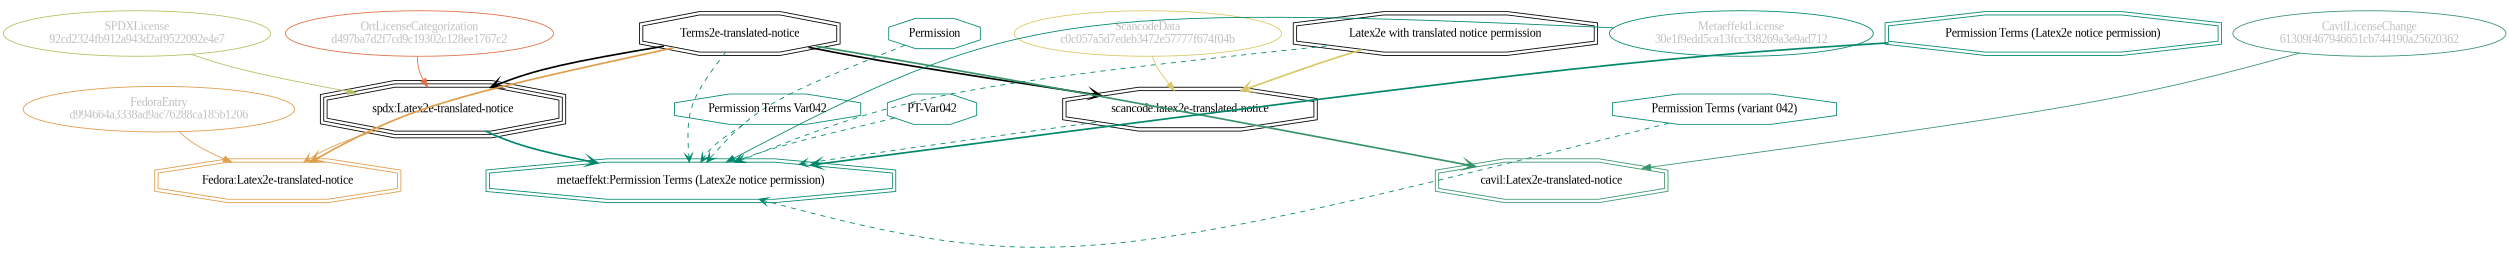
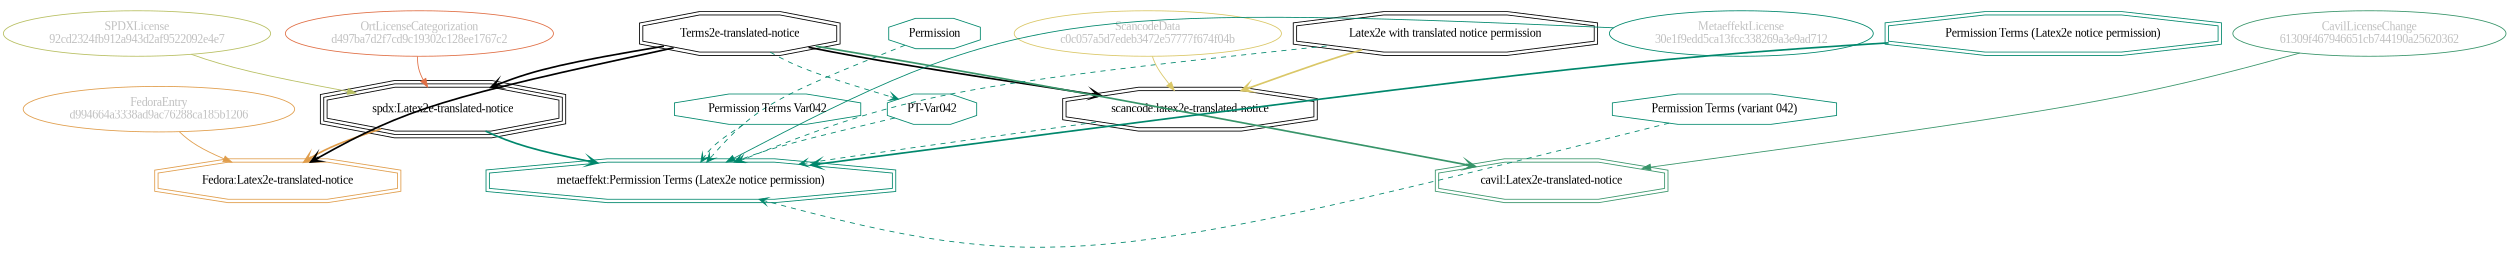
edge "Terms2e-translated-notice" -> "Fedora:Latex2e-translated-notice": color #e09d4b -> black
edge "Terms2e-translated-notice" -> "metaeffekt:Permission Terms (Latex2e notice permission)": now "Terms2e-translated-notice" -> "PT-Var042"
edge "spdx:Latex2e-translated-notice" -> "Fedora:Latex2e-translated-notice": style solid -> bold
